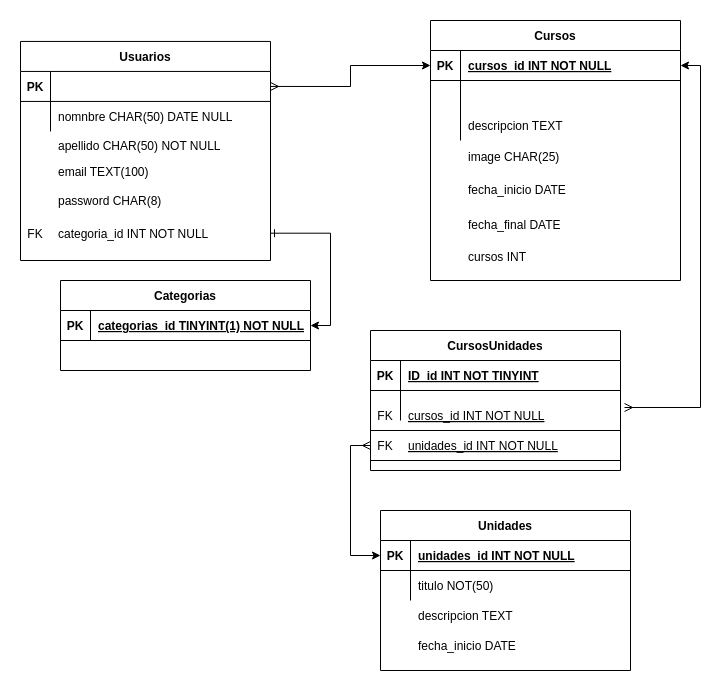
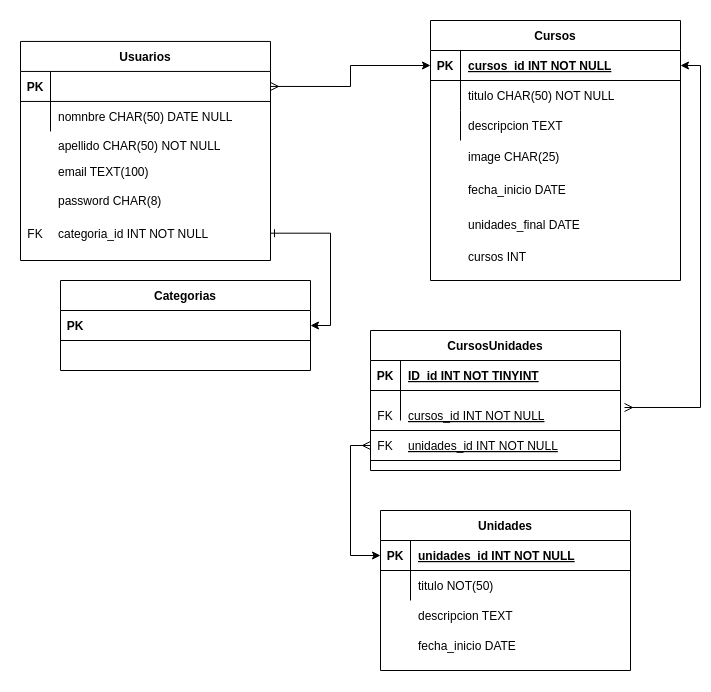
node "titulo CHAR(50) NOT NULL": added
node "fecha_final DATE": label "fecha_final DATE" -> "unidades_final DATE"
node "categorias_id TINYINT(1) NOT NULL": removed
